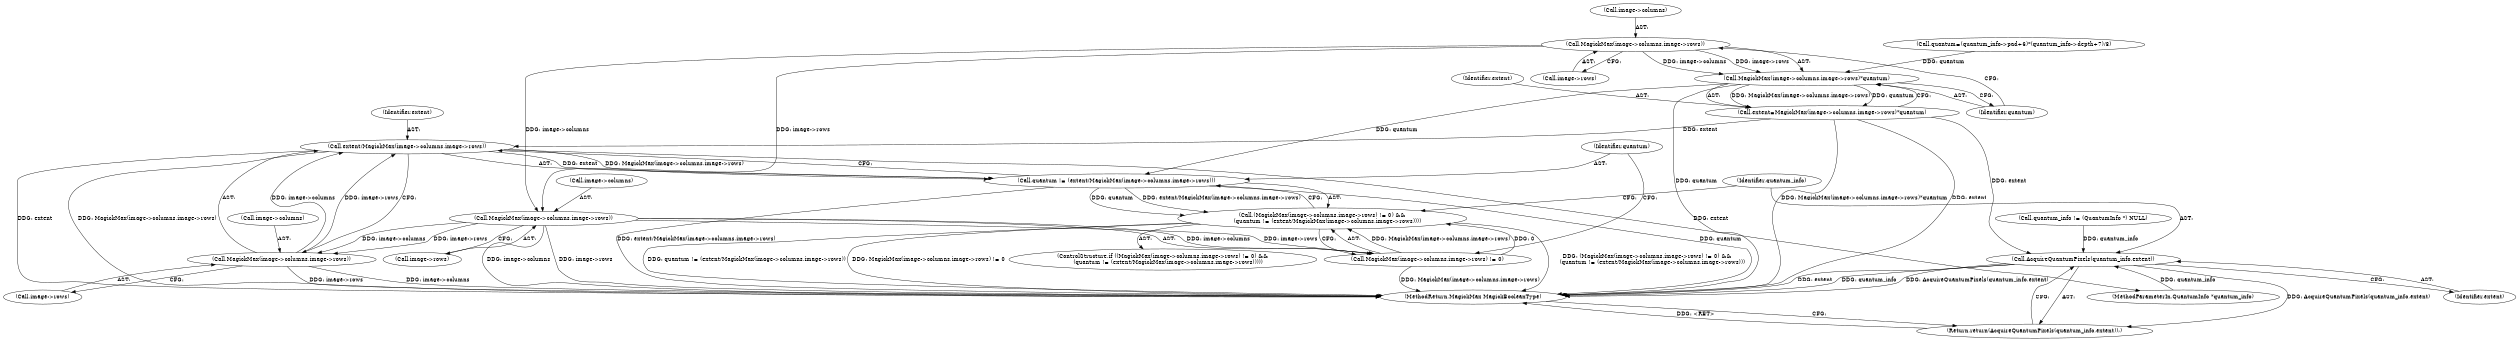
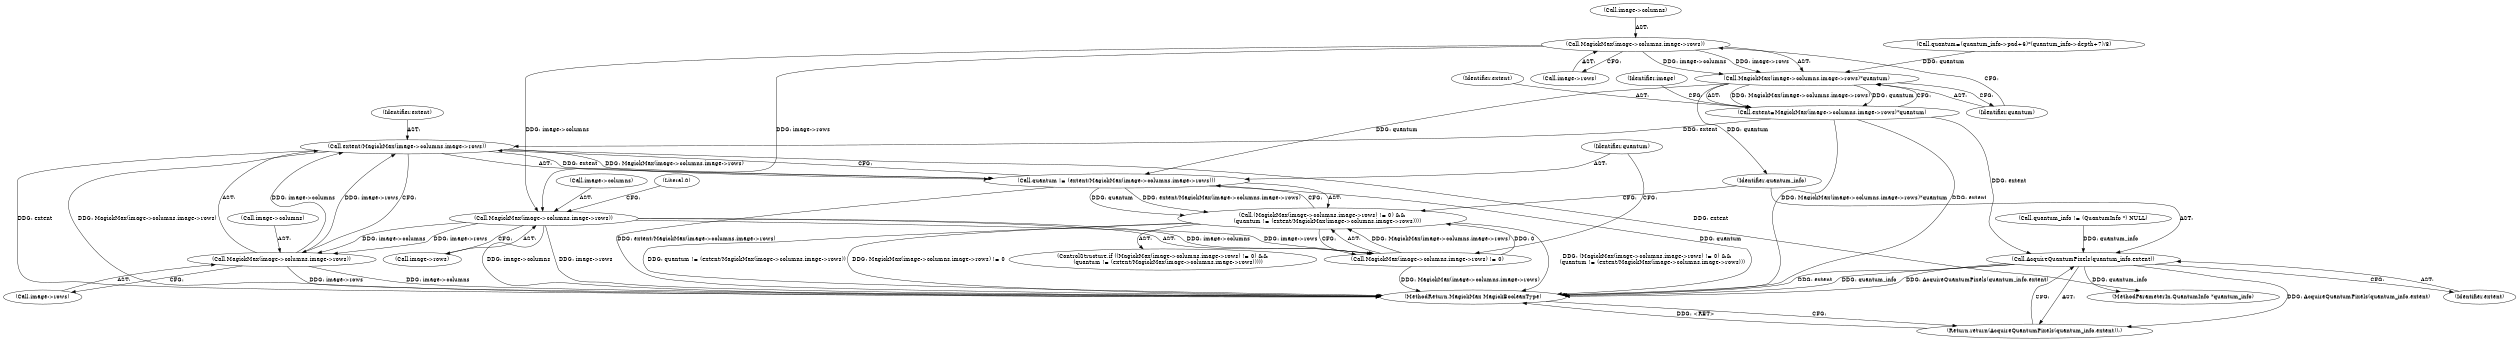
node "(Identifier,image)": added
node "(Literal,0)": added
edge "(Call,MagickMax(image->columns,image->rows)*quantum)" -> "(MethodReturn,MagickMax MagickBooleanType)": now "(Call,MagickMax(image->columns,image->rows)*quantum)" -> "(Identifier,quantum_info)"
edge "(MethodParameterIn,QuantumInfo *quantum_info)" -> "(Call,AcquireQuantumPixels(quantum_info,extent))": reversed
